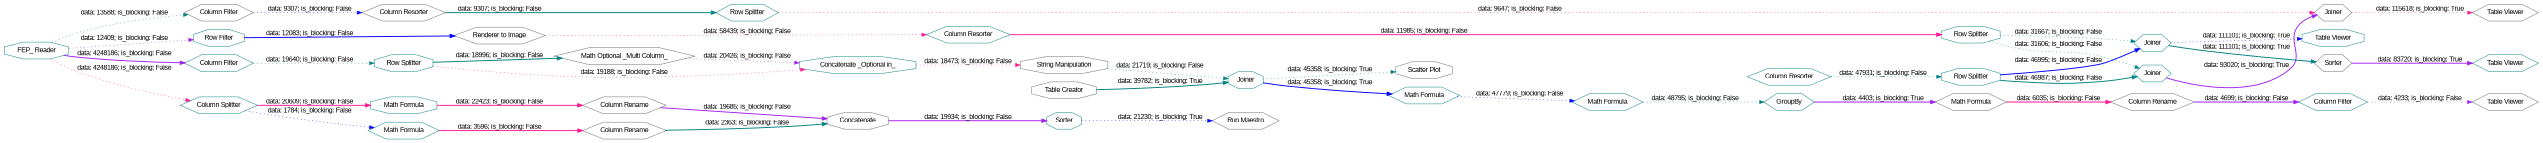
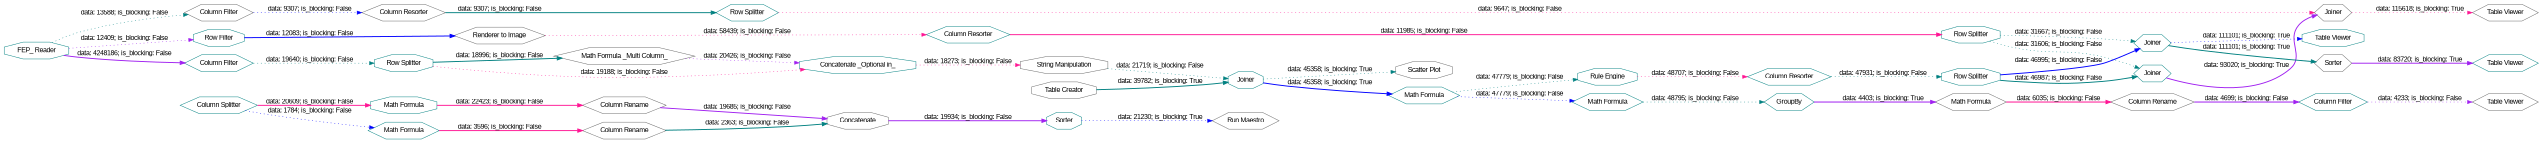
node "Math Optional _Multi Column_": label "Math Optional _Multi Column_" -> "Math Formula _Multi Column_"
edge "Concatenate _Optional in_" -> "String Manipulation": label "data: 18473; is_blocking: False" -> "data: 18273; is_blocking: False"
node "Rule Engine": added
edge "FEP_ Reader" -> "Column Splitter": removed, label "data: 4248186; is_blocking: False"
